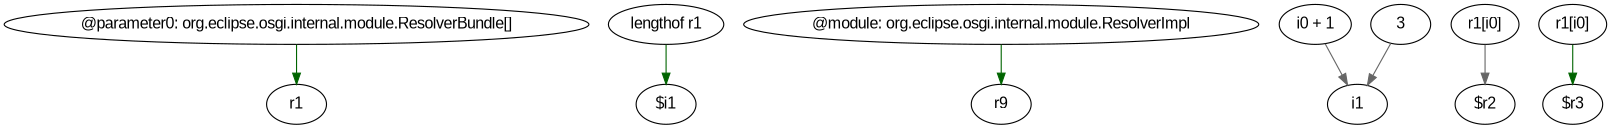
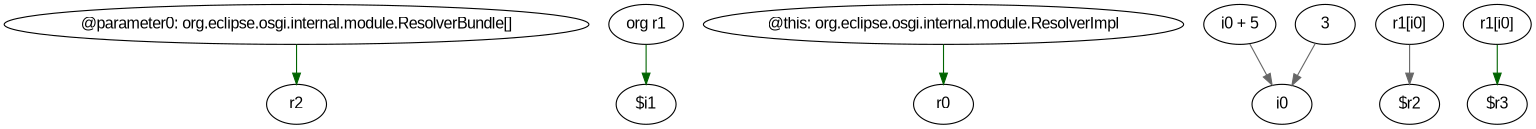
node "lengthof r1": label "lengthof r1" -> "org r1"
node "@module: org.eclipse.osgi.internal.module.ResolverImpl": label "@module: org.eclipse.osgi.internal.module.ResolverImpl" -> "@this: org.eclipse.osgi.internal.module.ResolverImpl"
node "i0 + 1": label "i0 + 1" -> "i0 + 5"
node "r1": label "r1" -> "r2"
node "r9": label "r9" -> "r0"
node "i1": label "i1" -> "i0"
